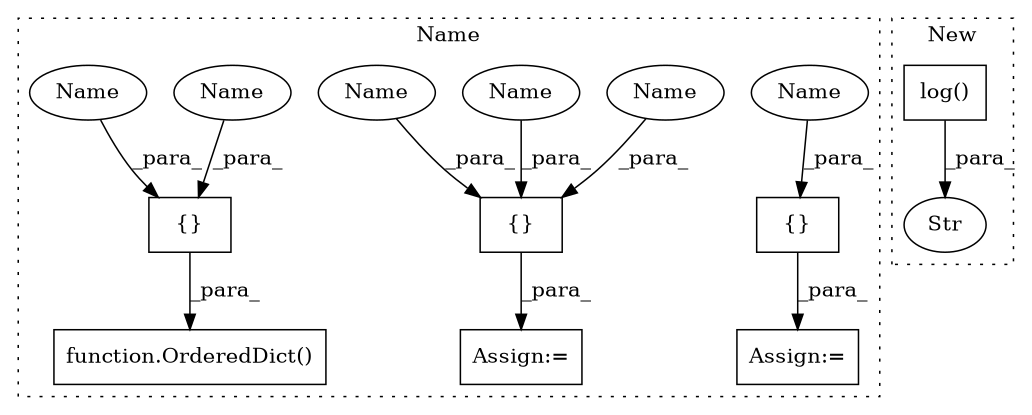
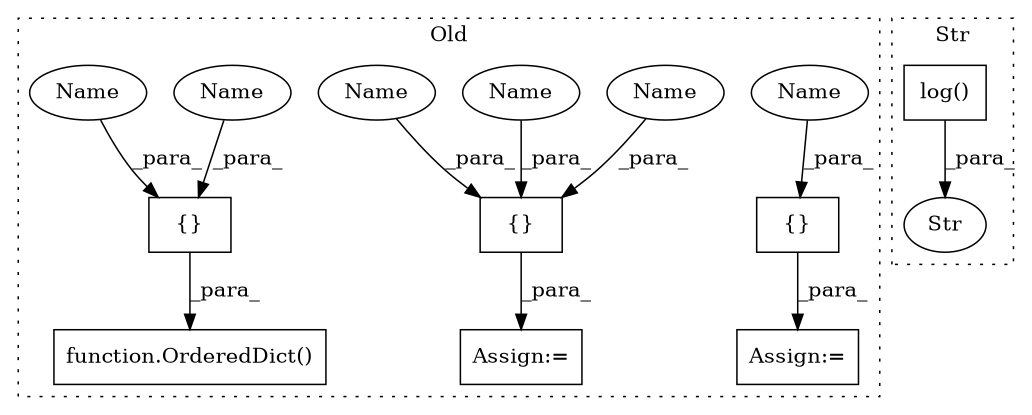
cluster "Name": label "Name" -> "Old"
cluster "New": label "New" -> "Str"
